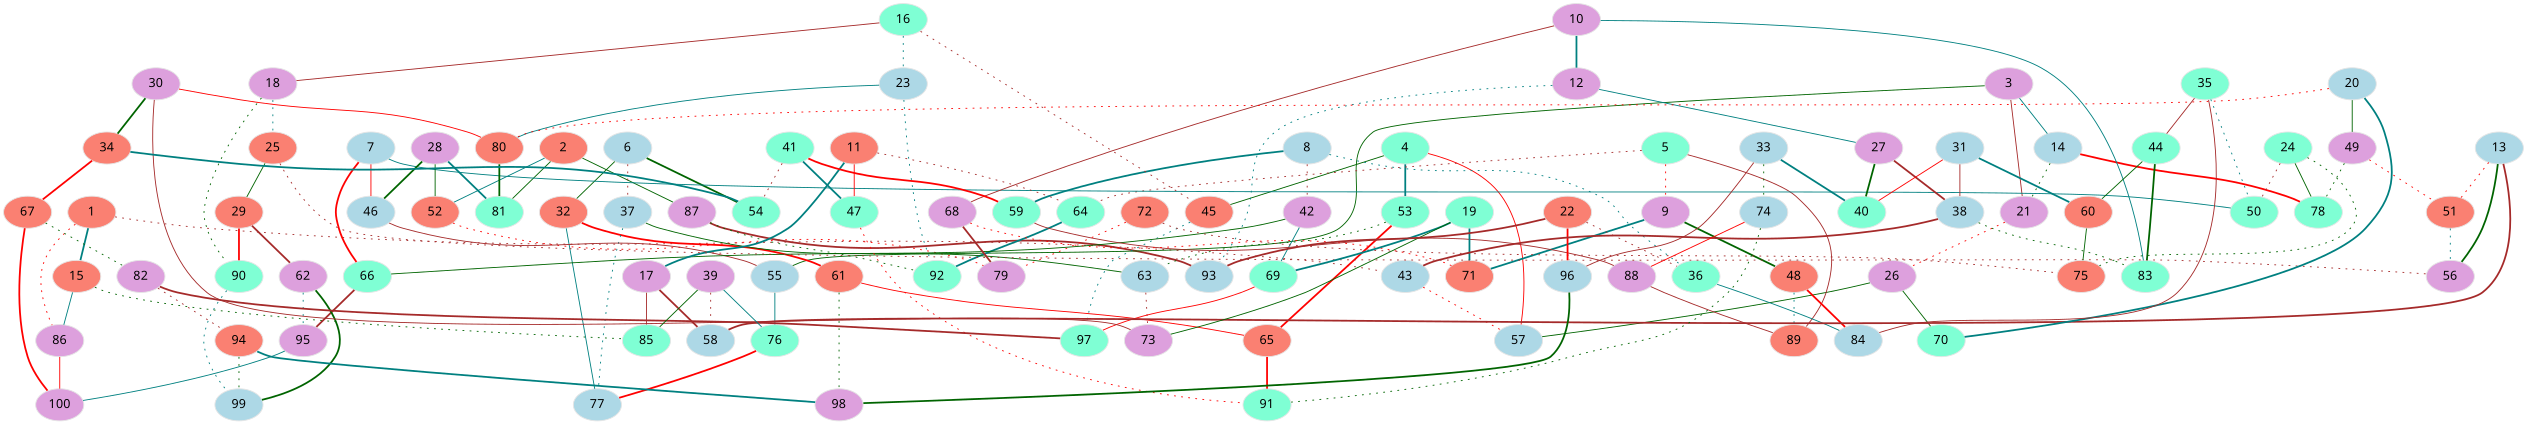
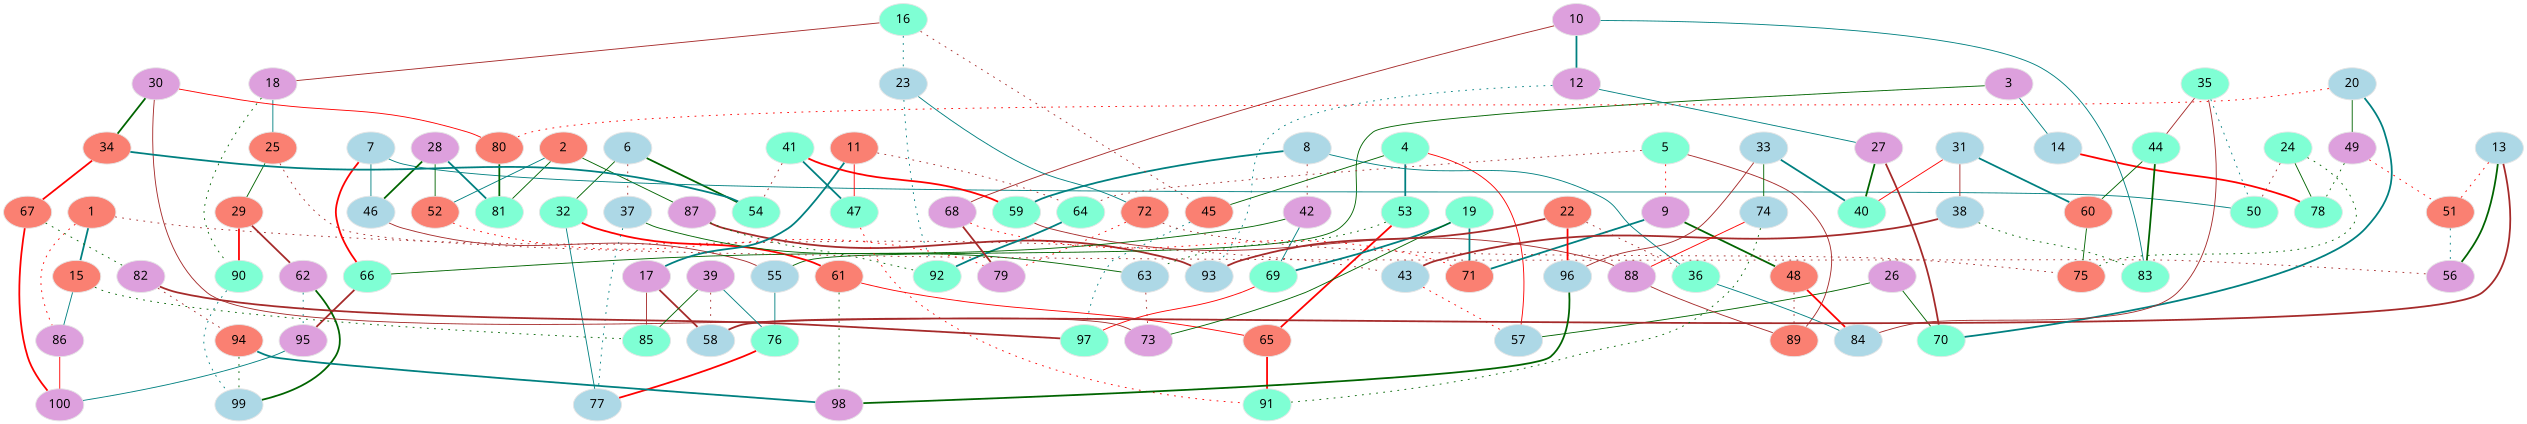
edge "23" -- "80": now "23" -- "72"
edge "18" -- "25": style dotted -> solid
edge "8" -- "36": style dotted -> solid
edge "7" -- "46": color red -> teal
edge "27" -- "38": now "27" -- "70"
edge "33" -- "74": style dotted -> solid
node "32": fillcolor salmon -> aquamarine
node "21": removed
edge "48" -- "89": color teal -> brown
